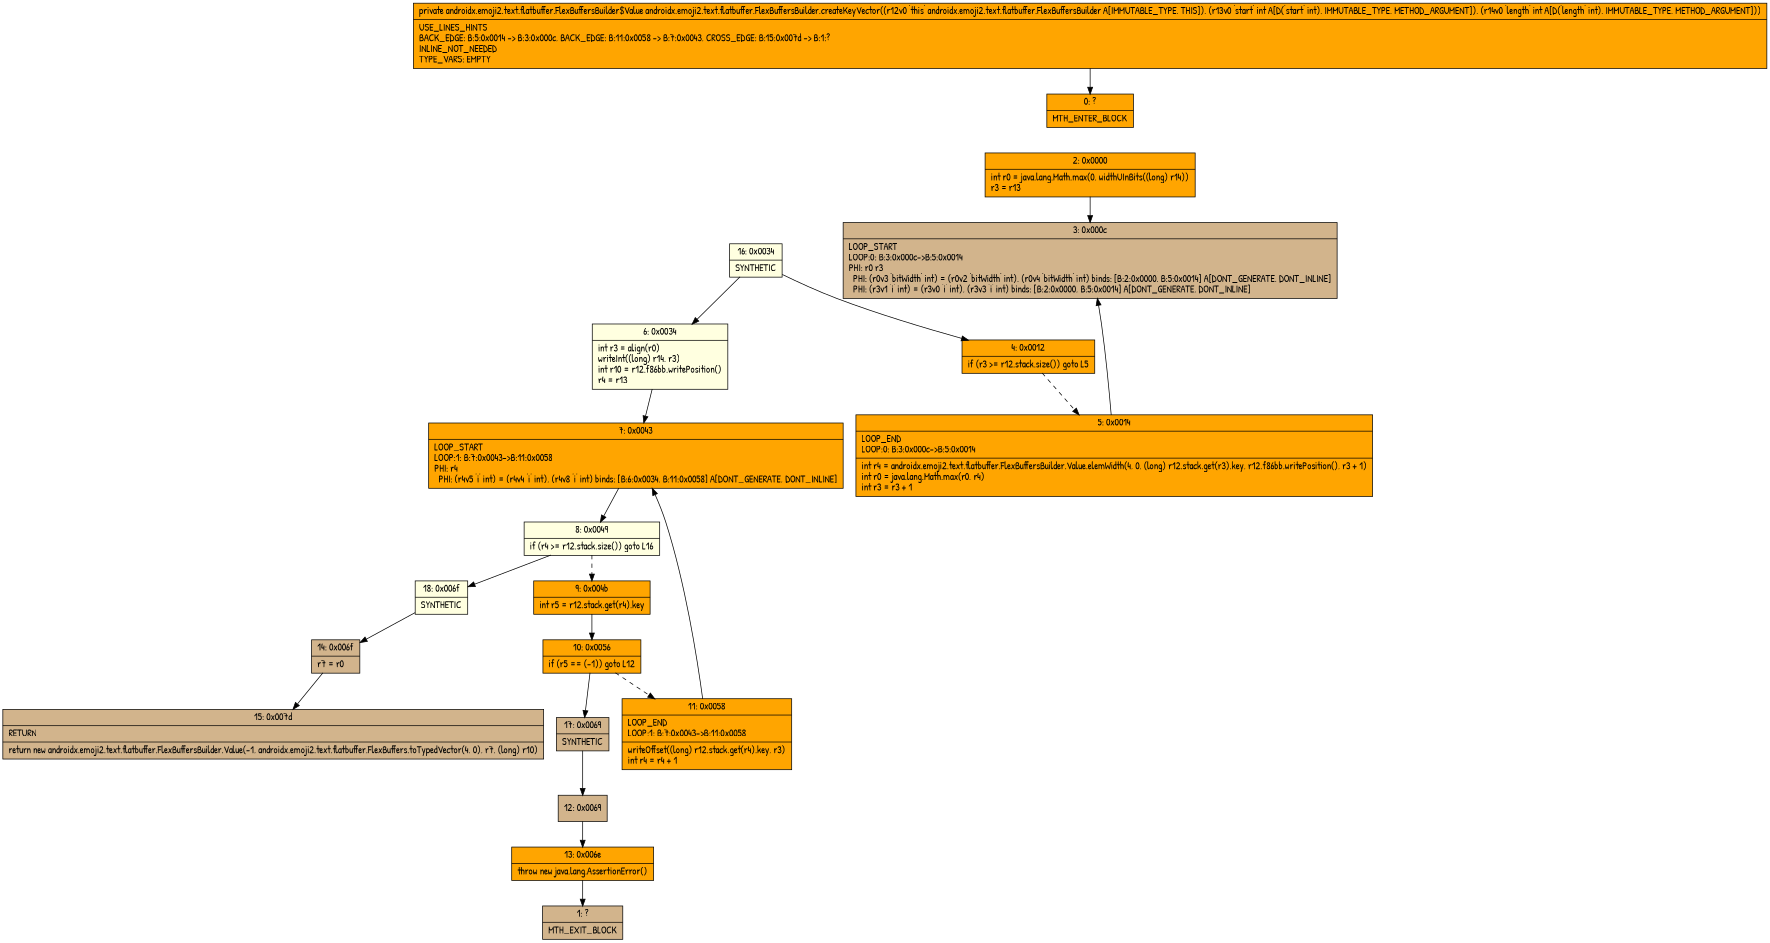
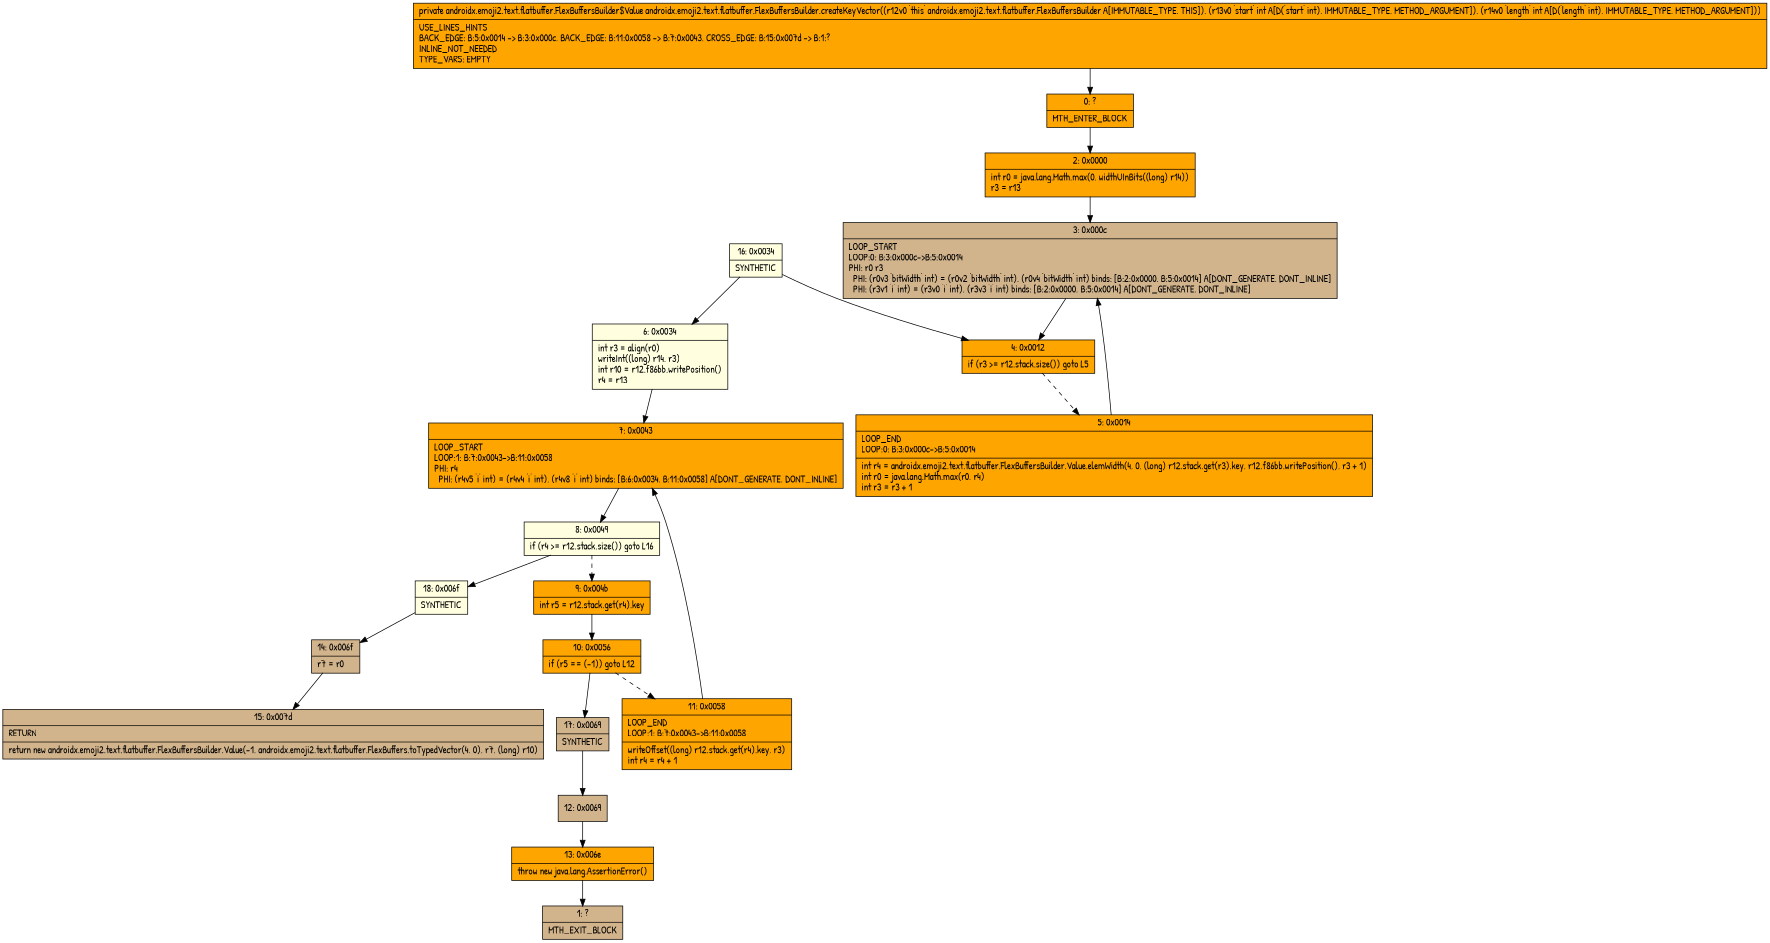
edge "0: ?" -> "2: 0x0000": added
edge "3: 0x000c" -> "4: 0x0012": added
